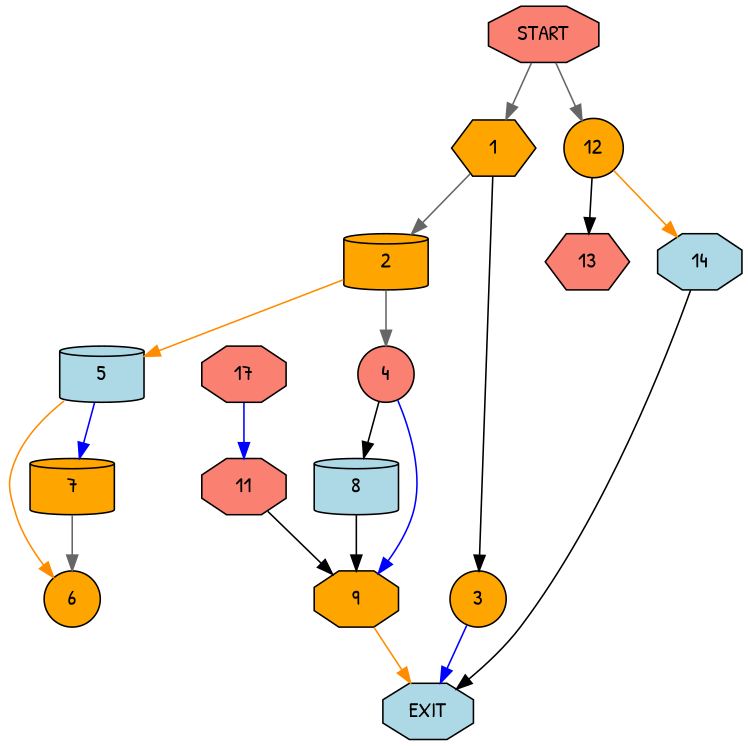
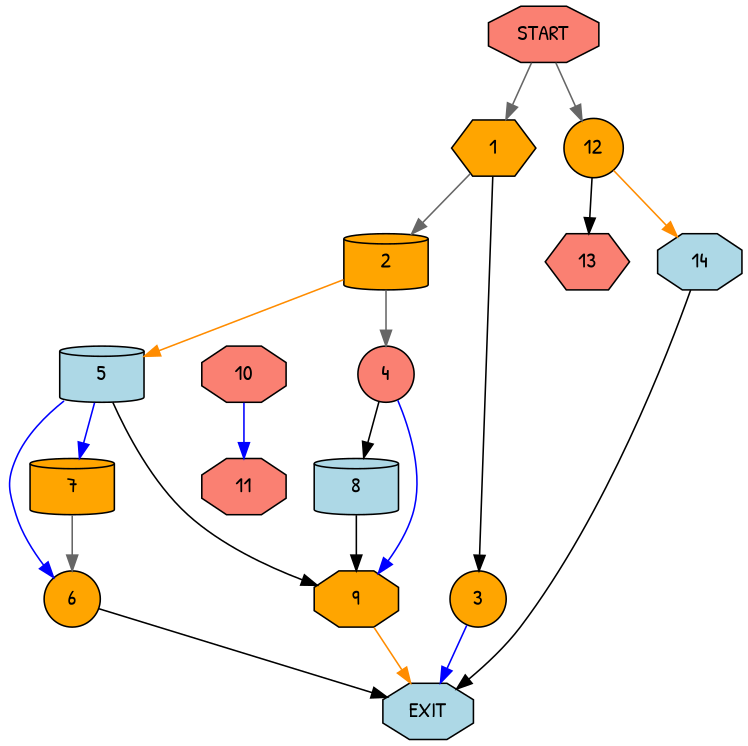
node "17": label "17" -> "10"
edge "5" -> "6": color darkorange -> blue
edge "11" -> "9": now "5" -> "9"
edge "6" -> "EXIT": added
